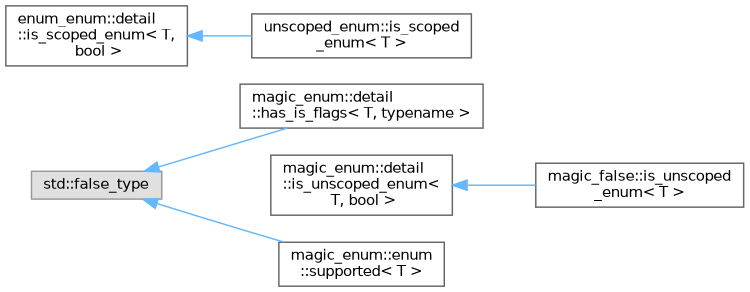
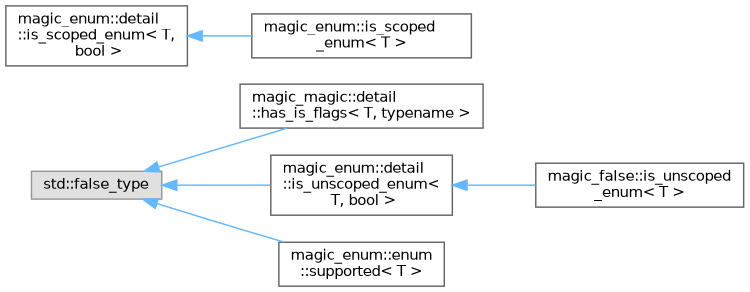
node "enum_enum::detail ::is_scoped_enum< T, bool >": label "enum_enum::detail ::is_scoped_enum< T, bool >" -> "magic_enum::detail ::is_scoped_enum< T, bool >"
node "unscoped_enum::is_scoped _enum< T >": label "unscoped_enum::is_scoped _enum< T >" -> "magic_enum::is_scoped _enum< T >"
node "magic_enum::detail ::has_is_flags< T, typename >": label "magic_enum::detail ::has_is_flags< T, typename >" -> "magic_magic::detail ::has_is_flags< T, typename >"
edge "magic_enum::detail ::is_unscoped_enum< T, bool >" -> "std::false_type": added
